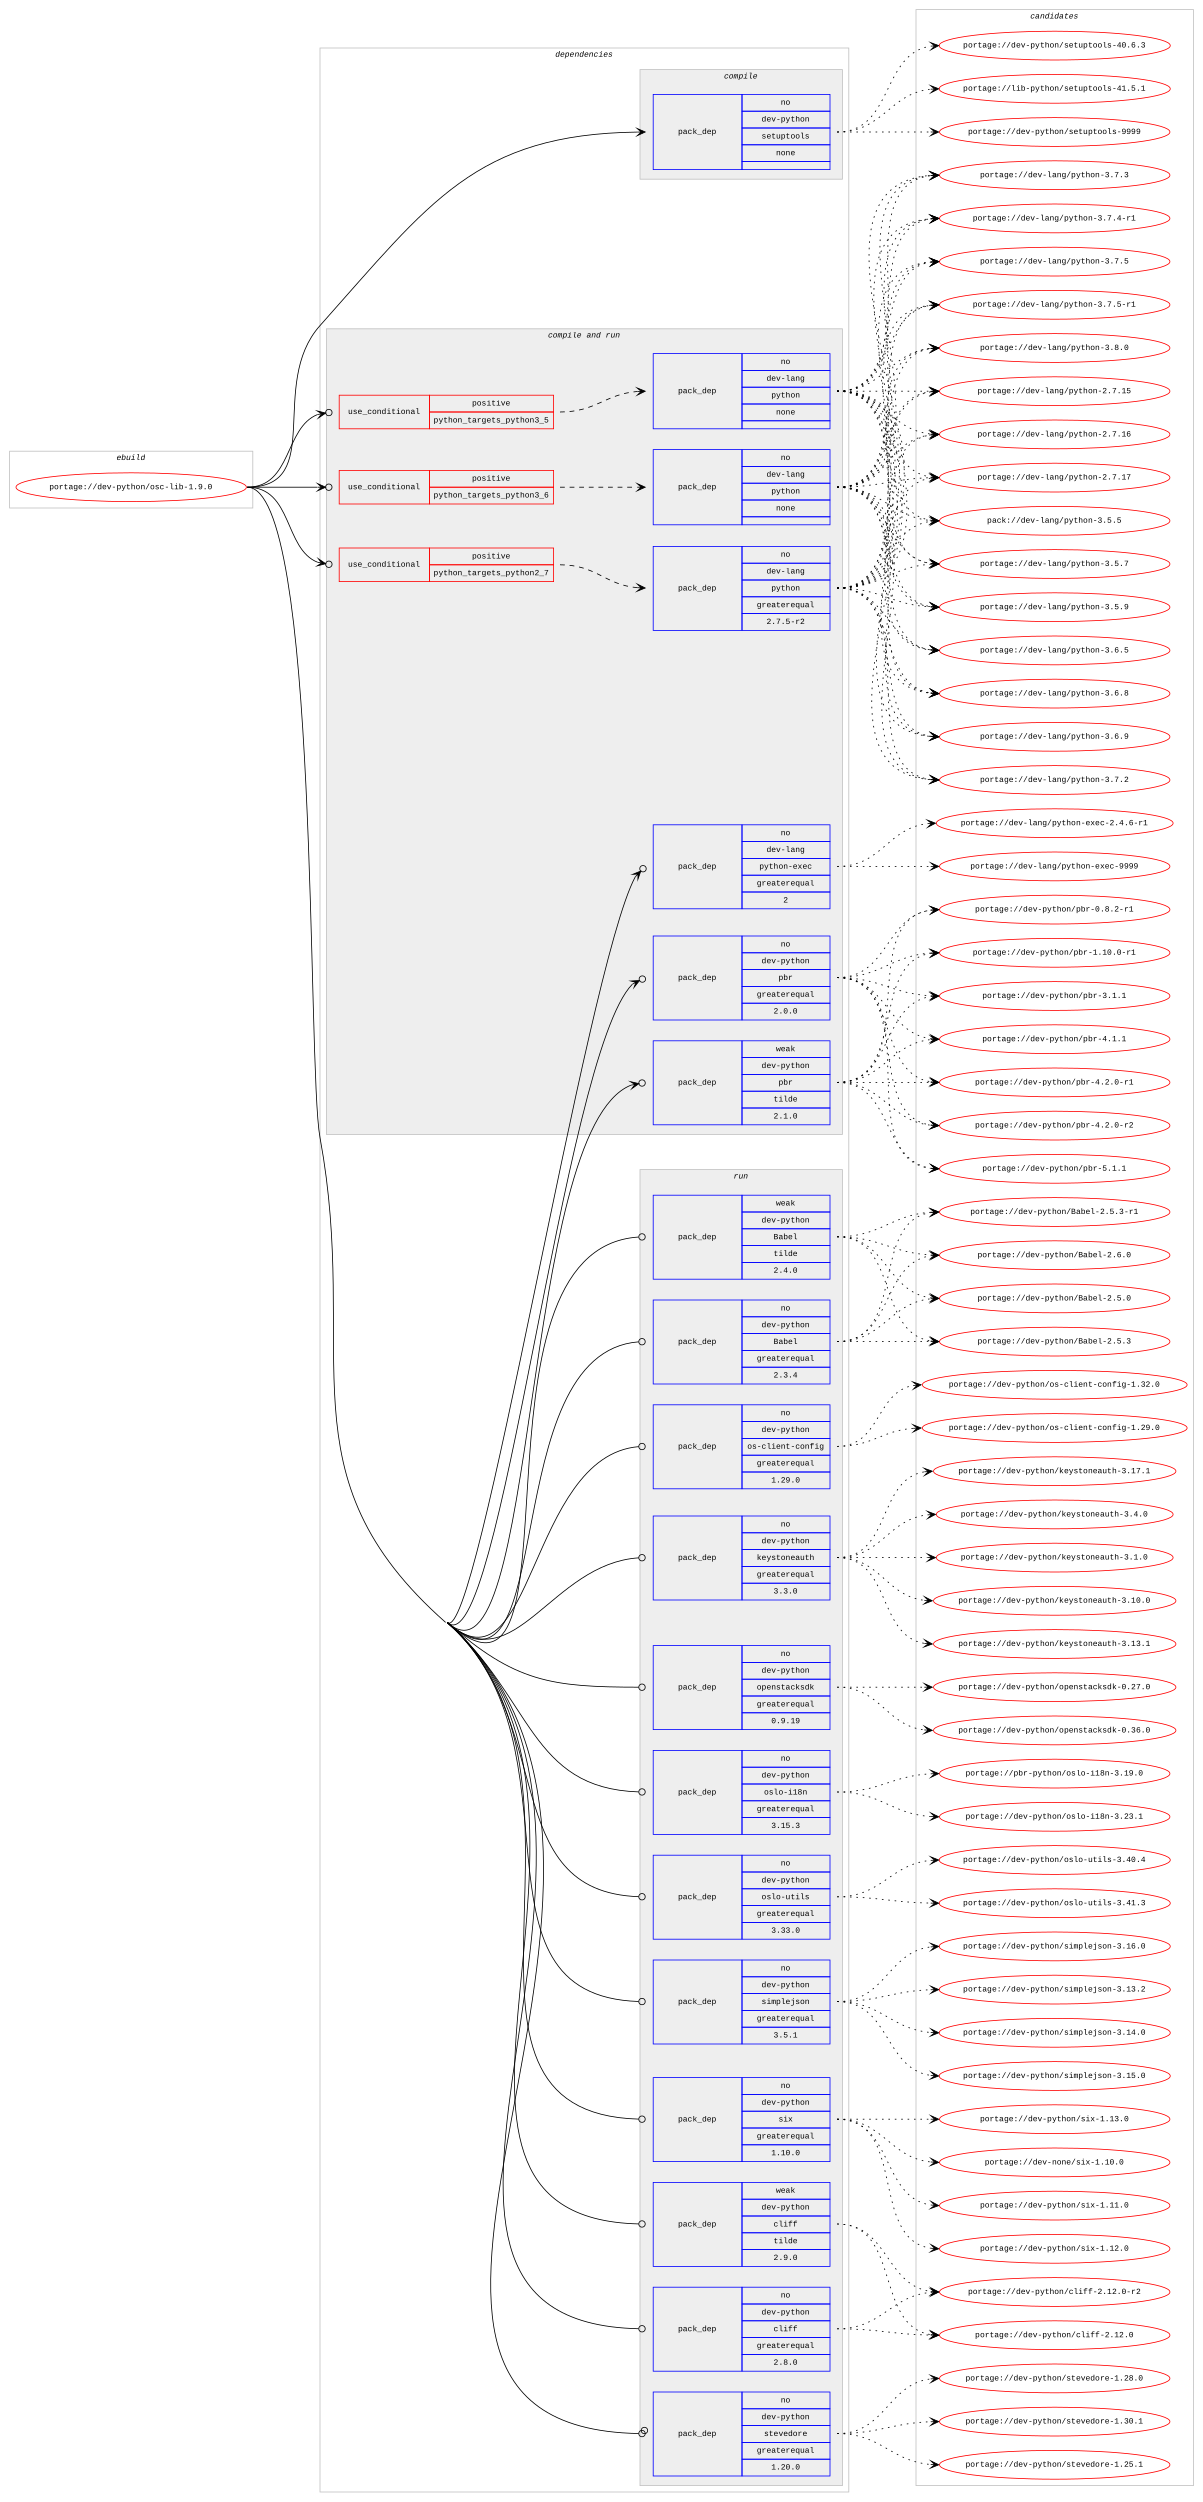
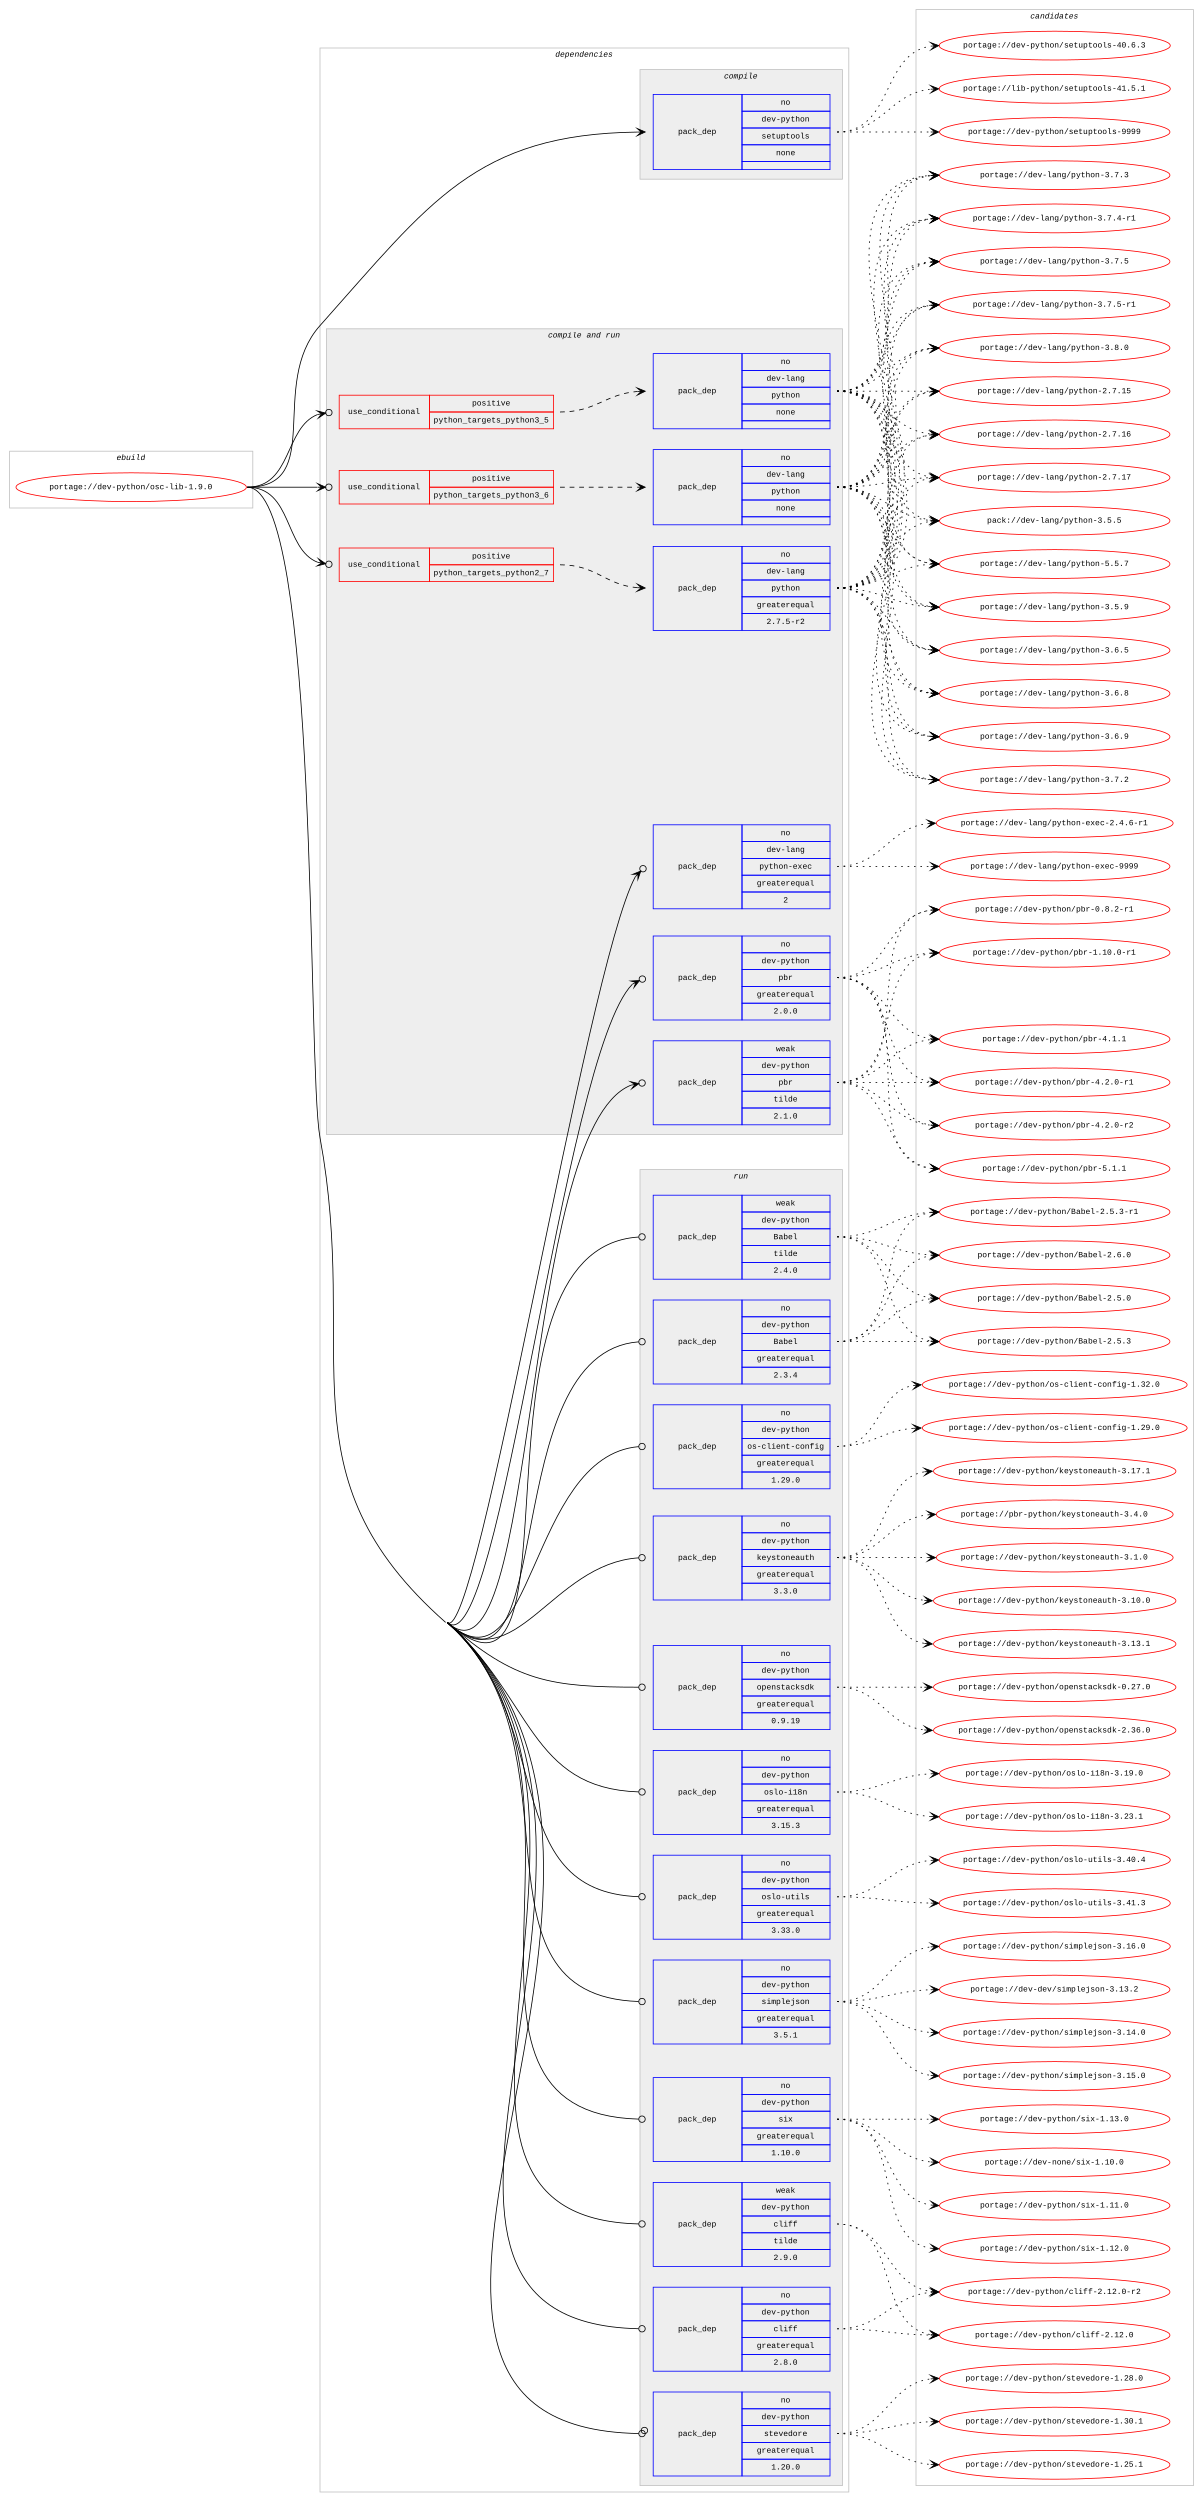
node "portage://dev-lang/python-3.5.7": label "portage://dev-lang/python-3.5.7" -> "portage://dev-lang/python-5.5.7"
node "portage://dev-python/pbr-3.1.1": removed
node "portage://dev-python/keystoneauth-3.4.0": label "portage://dev-python/keystoneauth-3.4.0" -> "portage://pbr-python/keystoneauth-3.4.0"
node "portage://dev-python/openstacksdk-0.36.0": label "portage://dev-python/openstacksdk-0.36.0" -> "portage://dev-python/openstacksdk-2.36.0"
node "portage://pbr-python/oslo-i18n-3.19.0": label "portage://pbr-python/oslo-i18n-3.19.0" -> "portage://dev-python/oslo-i18n-3.19.0"
node "portage://dev-python/simplejson-3.13.2": label "portage://dev-python/simplejson-3.13.2" -> "portage://dev-dev/simplejson-3.13.2"
